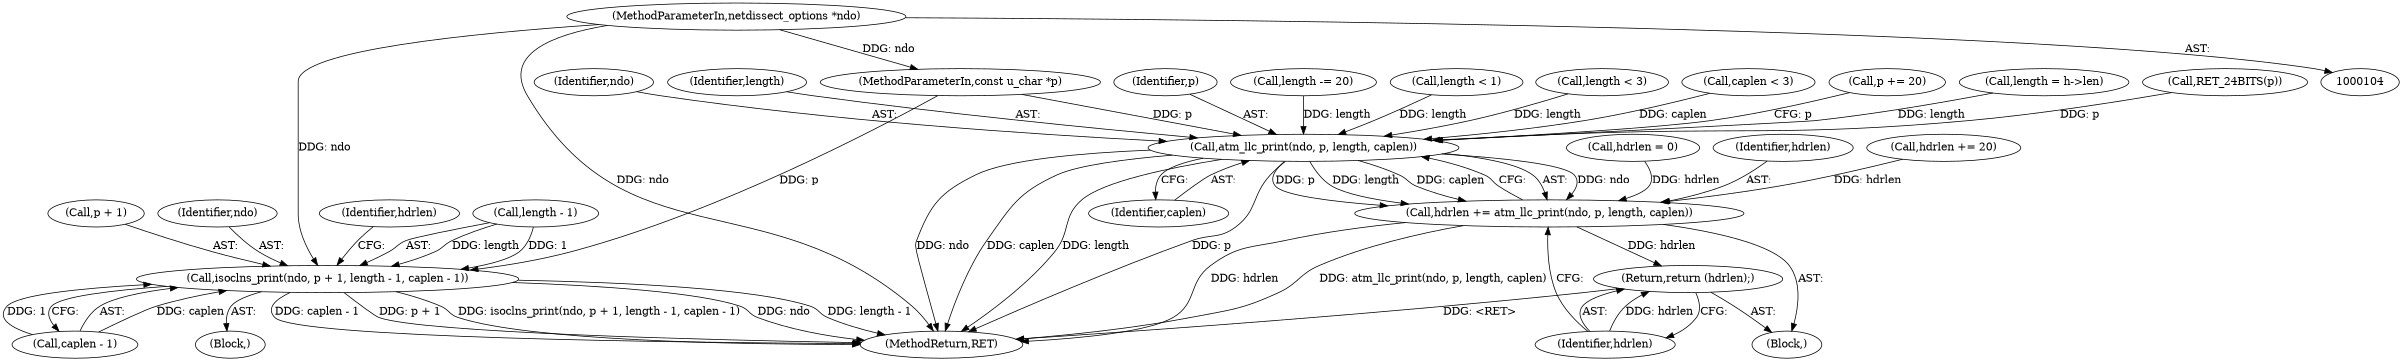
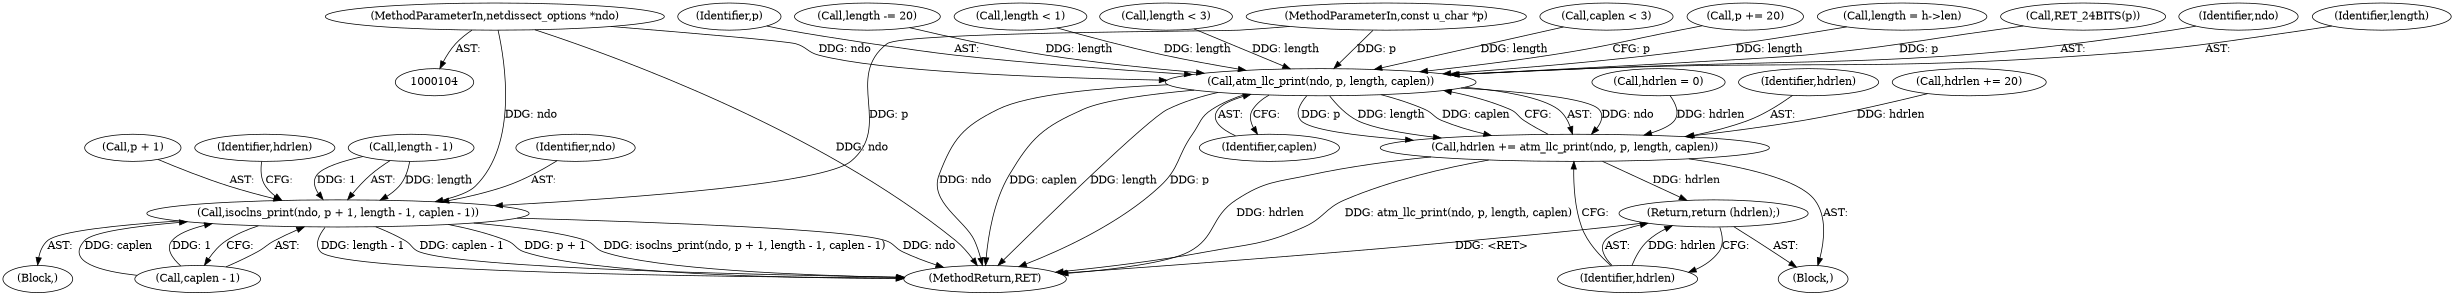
edge "(MethodParameterIn,netdissect_options *ndo)" -> "(MethodParameterIn,const u_char *p)": now "(MethodParameterIn,netdissect_options *ndo)" -> "(Call,atm_llc_print(ndo, p, length, caplen))"
edge "(Call,caplen < 3)" -> "(Call,atm_llc_print(ndo, p, length, caplen))": label "DDG: caplen" -> "DDG: length"
